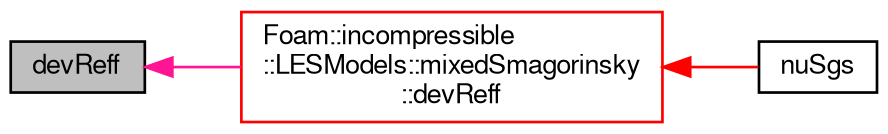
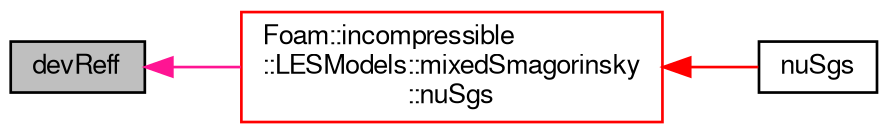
node "Foam::incompressible ::LESModels::mixedSmagorinsky ::devReff": label "Foam::incompressible ::LESModels::mixedSmagorinsky ::devReff" -> "Foam::incompressible ::LESModels::mixedSmagorinsky ::nuSgs"
